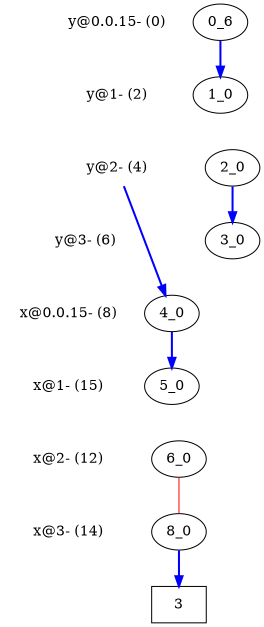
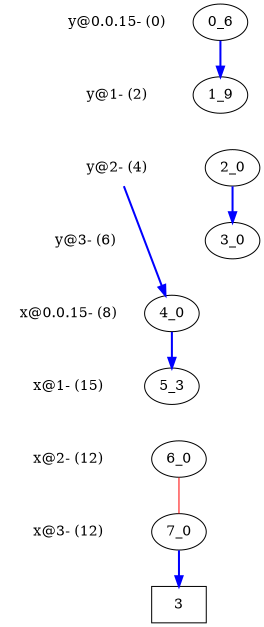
node "1_0": label "1_0" -> "1_9"
node "5_0": label "5_0" -> "5_3"
node "x@3- (14)": label "x@3- (14)" -> "x@3- (12)"
node "8_0": label "8_0" -> "7_0"
